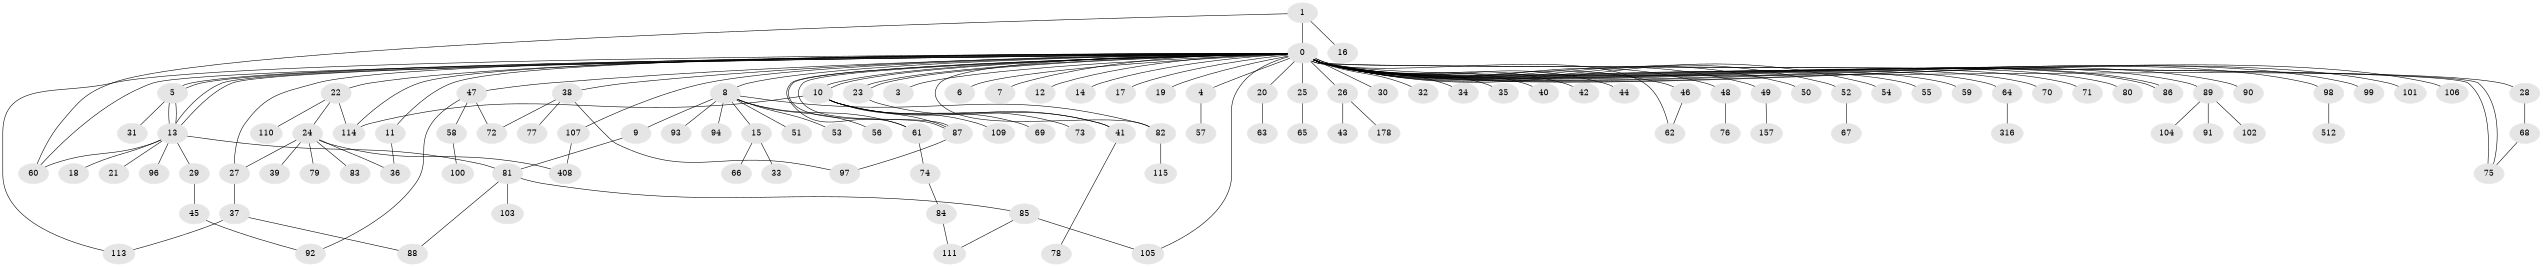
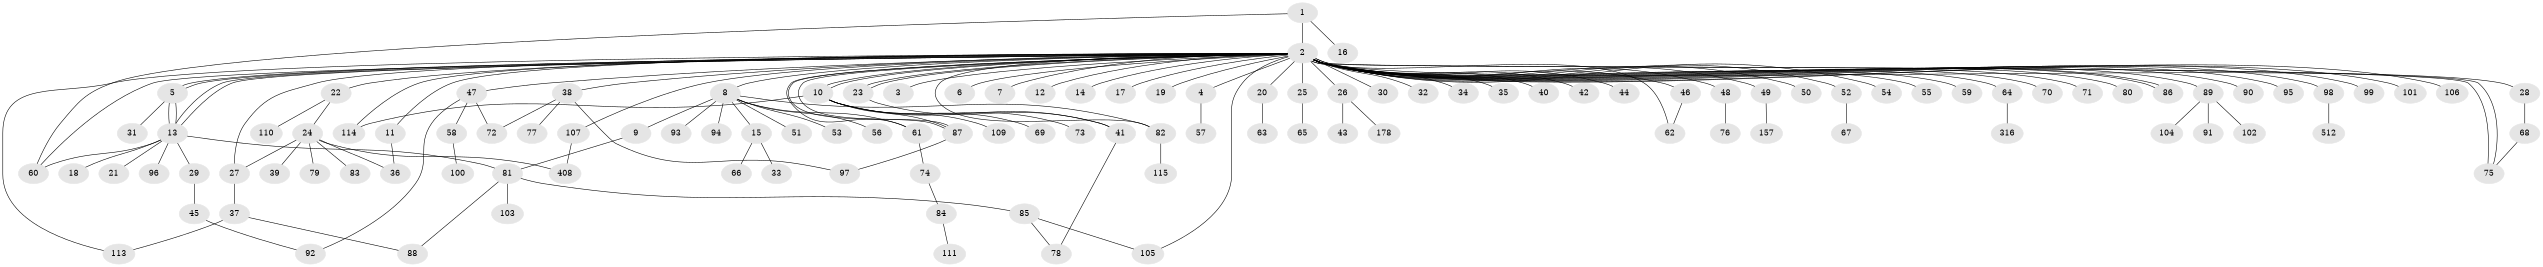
node "0": label "0" -> "2"
node "95": added
edge "22" -- "114": removed
edge "85" -- "111": now "85" -- "78"
